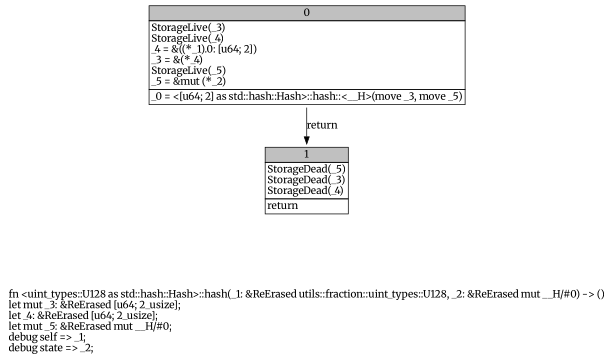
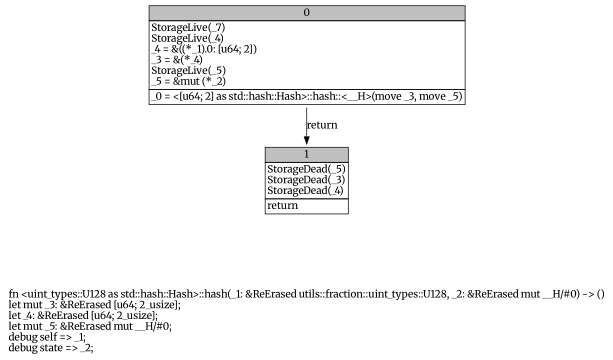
node "0": text "StorageLive(_3)" -> "StorageLive(_7)"
